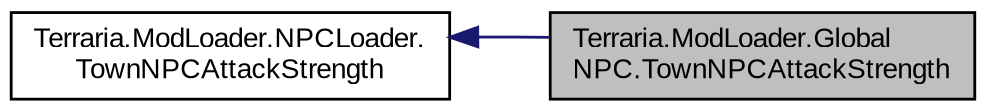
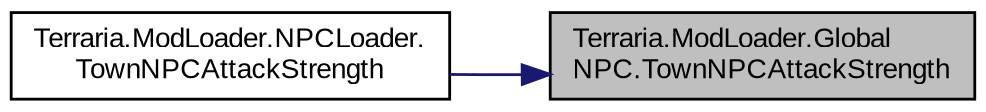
edge "Terraria.ModLoader.Global NPC.TownNPCAttackStrength" -> "Terraria.ModLoader.NPCLoader. TownNPCAttackStrength": reversed
